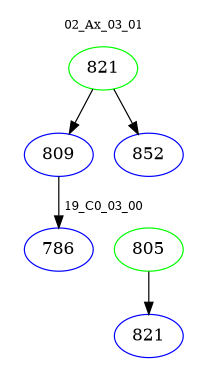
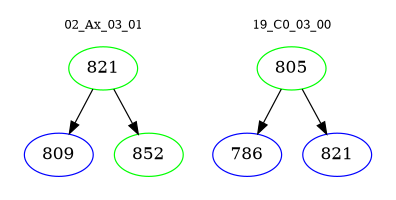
node "852": color blue -> green
edge "809" -> "786": now "805" -> "786"
